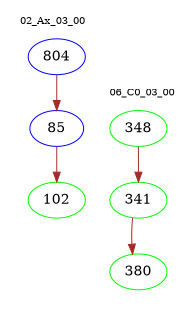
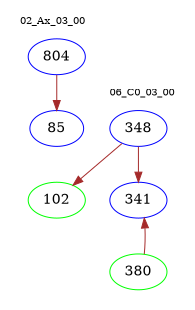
node "348": color green -> blue
edge "85" -> "102": now "348" -> "102"
node "341": color green -> blue
edge "341" -> "380": reversed
